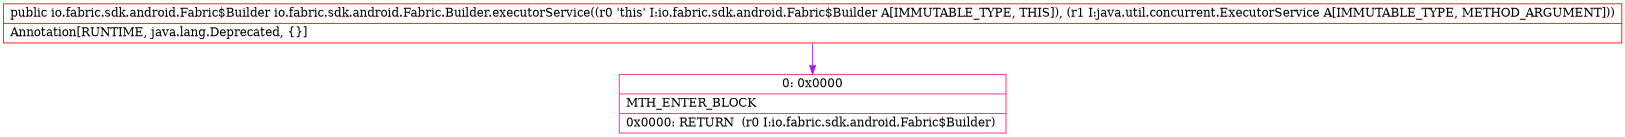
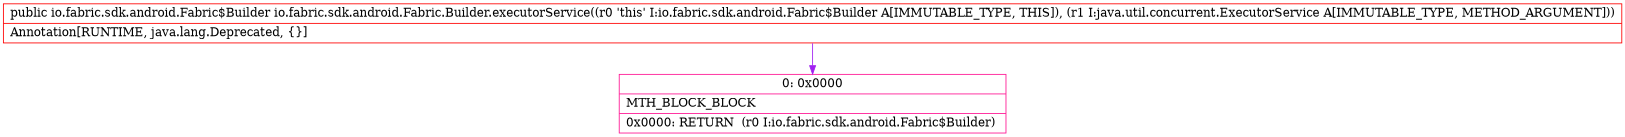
node "0: 0x0000": text "MTH_ENTER_BLOCK" -> "MTH_BLOCK_BLOCK"
